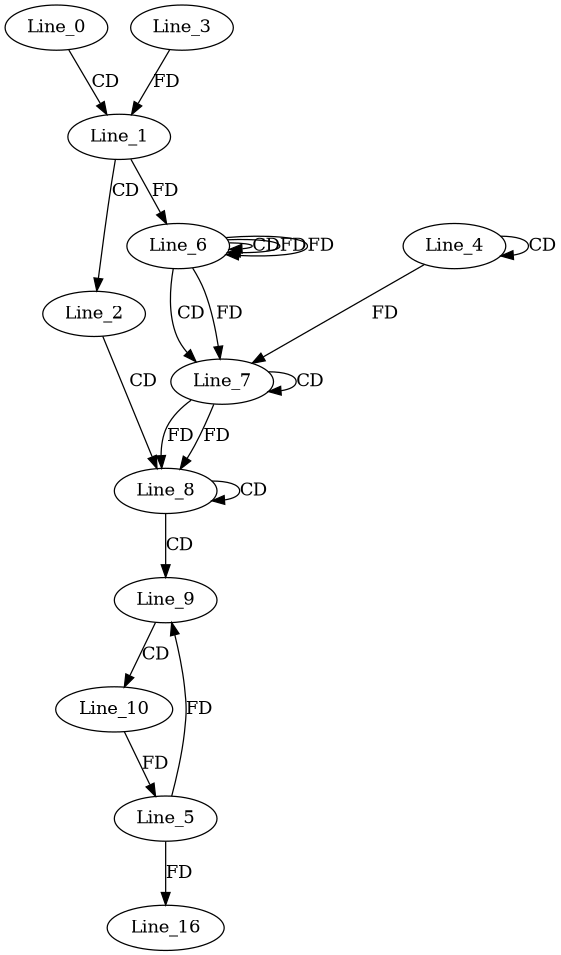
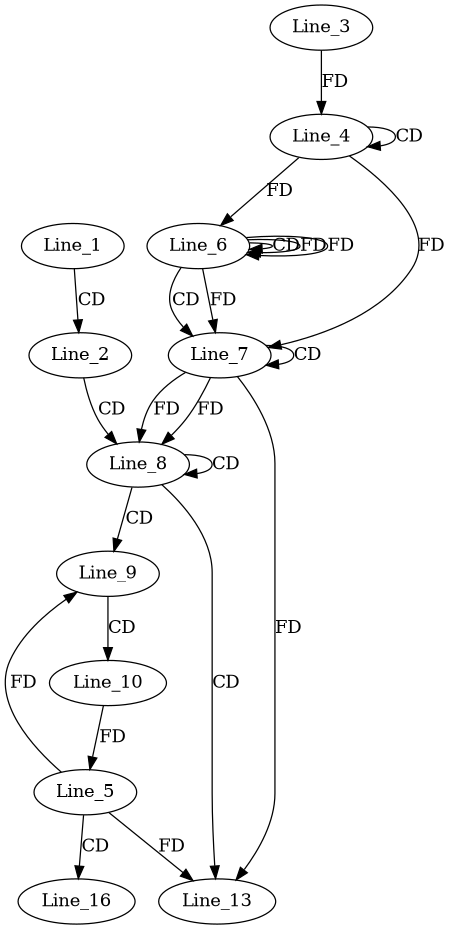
node "Line_0": removed
edge "Line_3" -> "Line_1": now "Line_3" -> "Line_4"
edge "Line_1" -> "Line_6": now "Line_4" -> "Line_6"
edge "Line_5" -> "Line_16": label "FD" -> "CD"
node "Line_13": added
